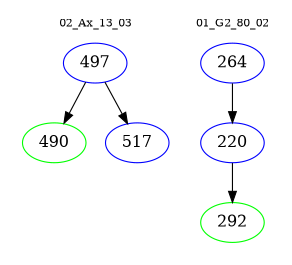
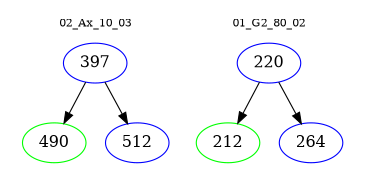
cluster "02_Ax_13_03": label "02_Ax_13_03" -> "02_Ax_10_03"
node "497": label "497" -> "397"
edge "264" -> "220": reversed
node "517": label "517" -> "512"
node "292": label "292" -> "212"
